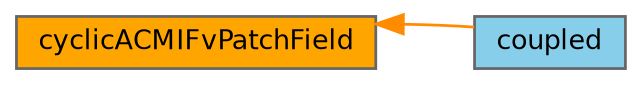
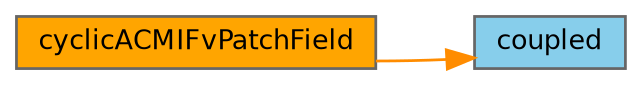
edge "coupled" -> "cyclicACMIFvPatchField": reversed
